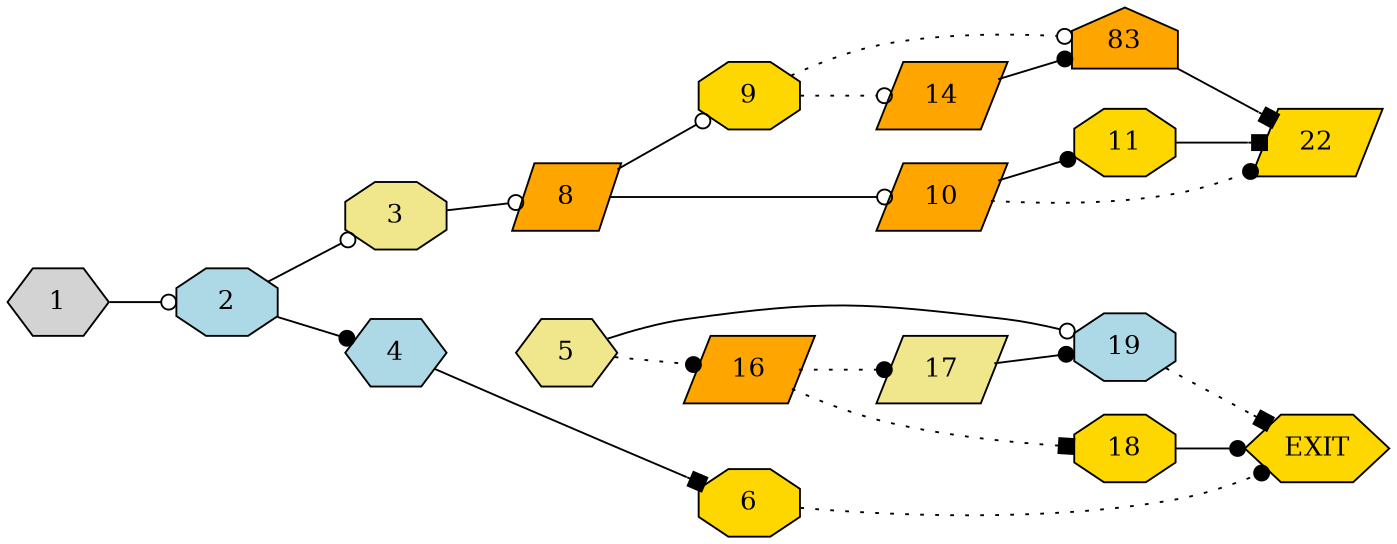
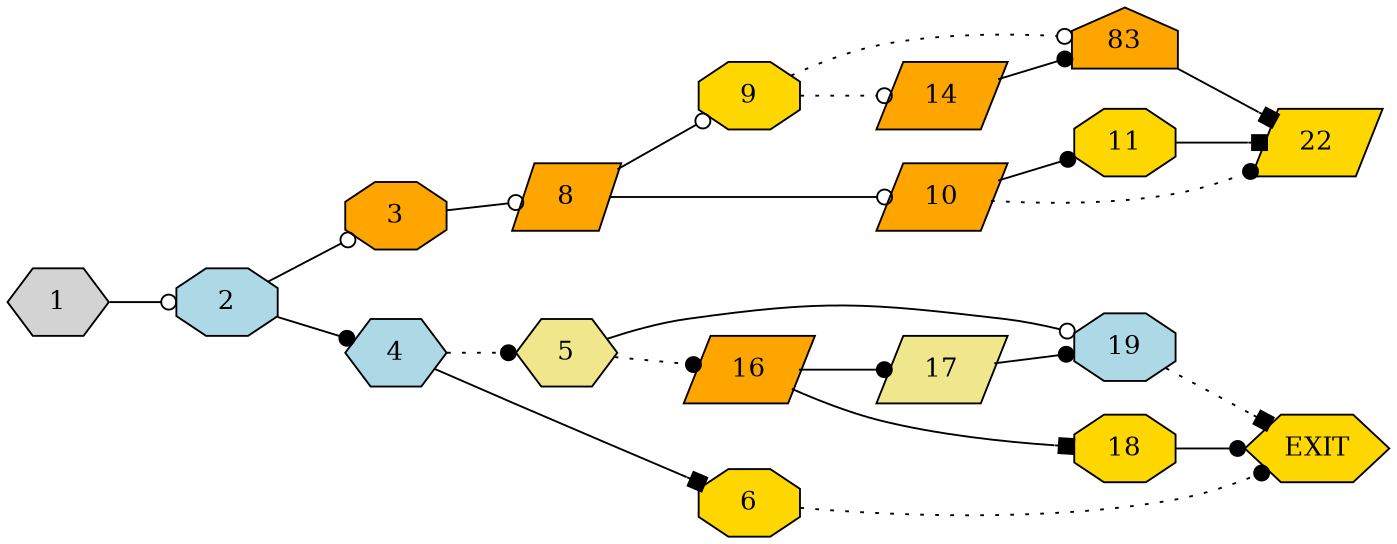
node "3": fillcolor khaki -> orange
edge "4" -> "5": added
edge "16" -> "17": style dotted -> solid
edge "16" -> "18": style dotted -> solid
